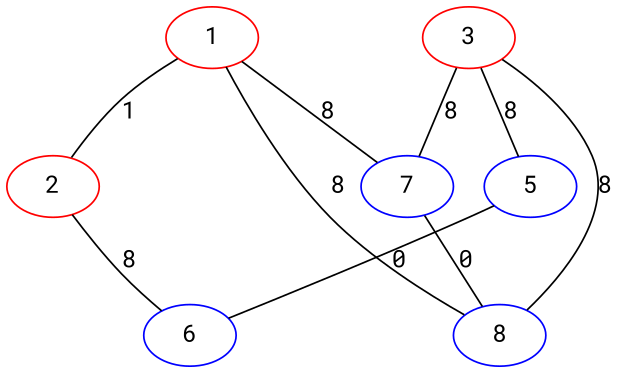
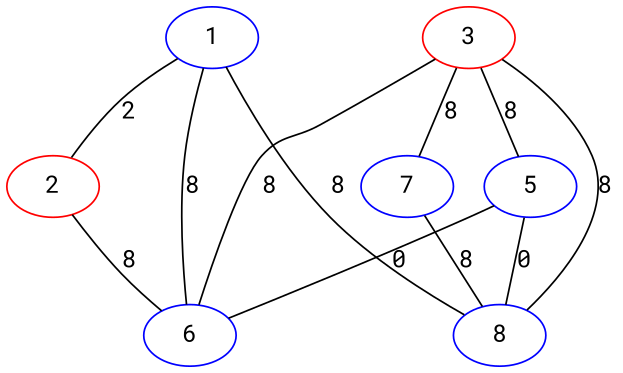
node "1": color red -> blue
edge "1" -- "2": label "1" -> "2"
edge "1" -- "7": now "1" -- "6"
edge "3" -- "6": added, label "8"
edge "7" -- "8": label "0" -> "8"
edge "5" -- "8": added, label "0"
